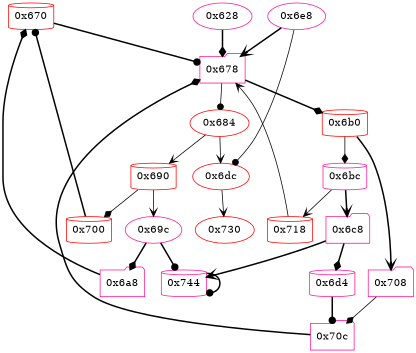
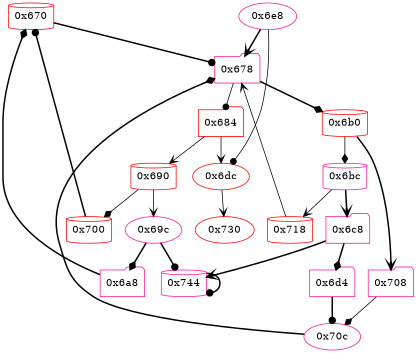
node "0x628": removed
node "0x684": shape ellipse -> folder
node "0x6d4": shape cylinder -> folder
node "0x70c": shape folder -> ellipse
